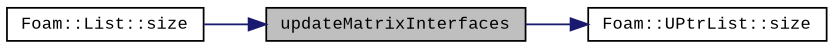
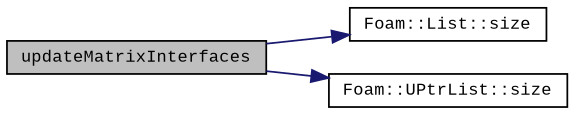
edge "Foam::List::size" -> "updateMatrixInterfaces": reversed
